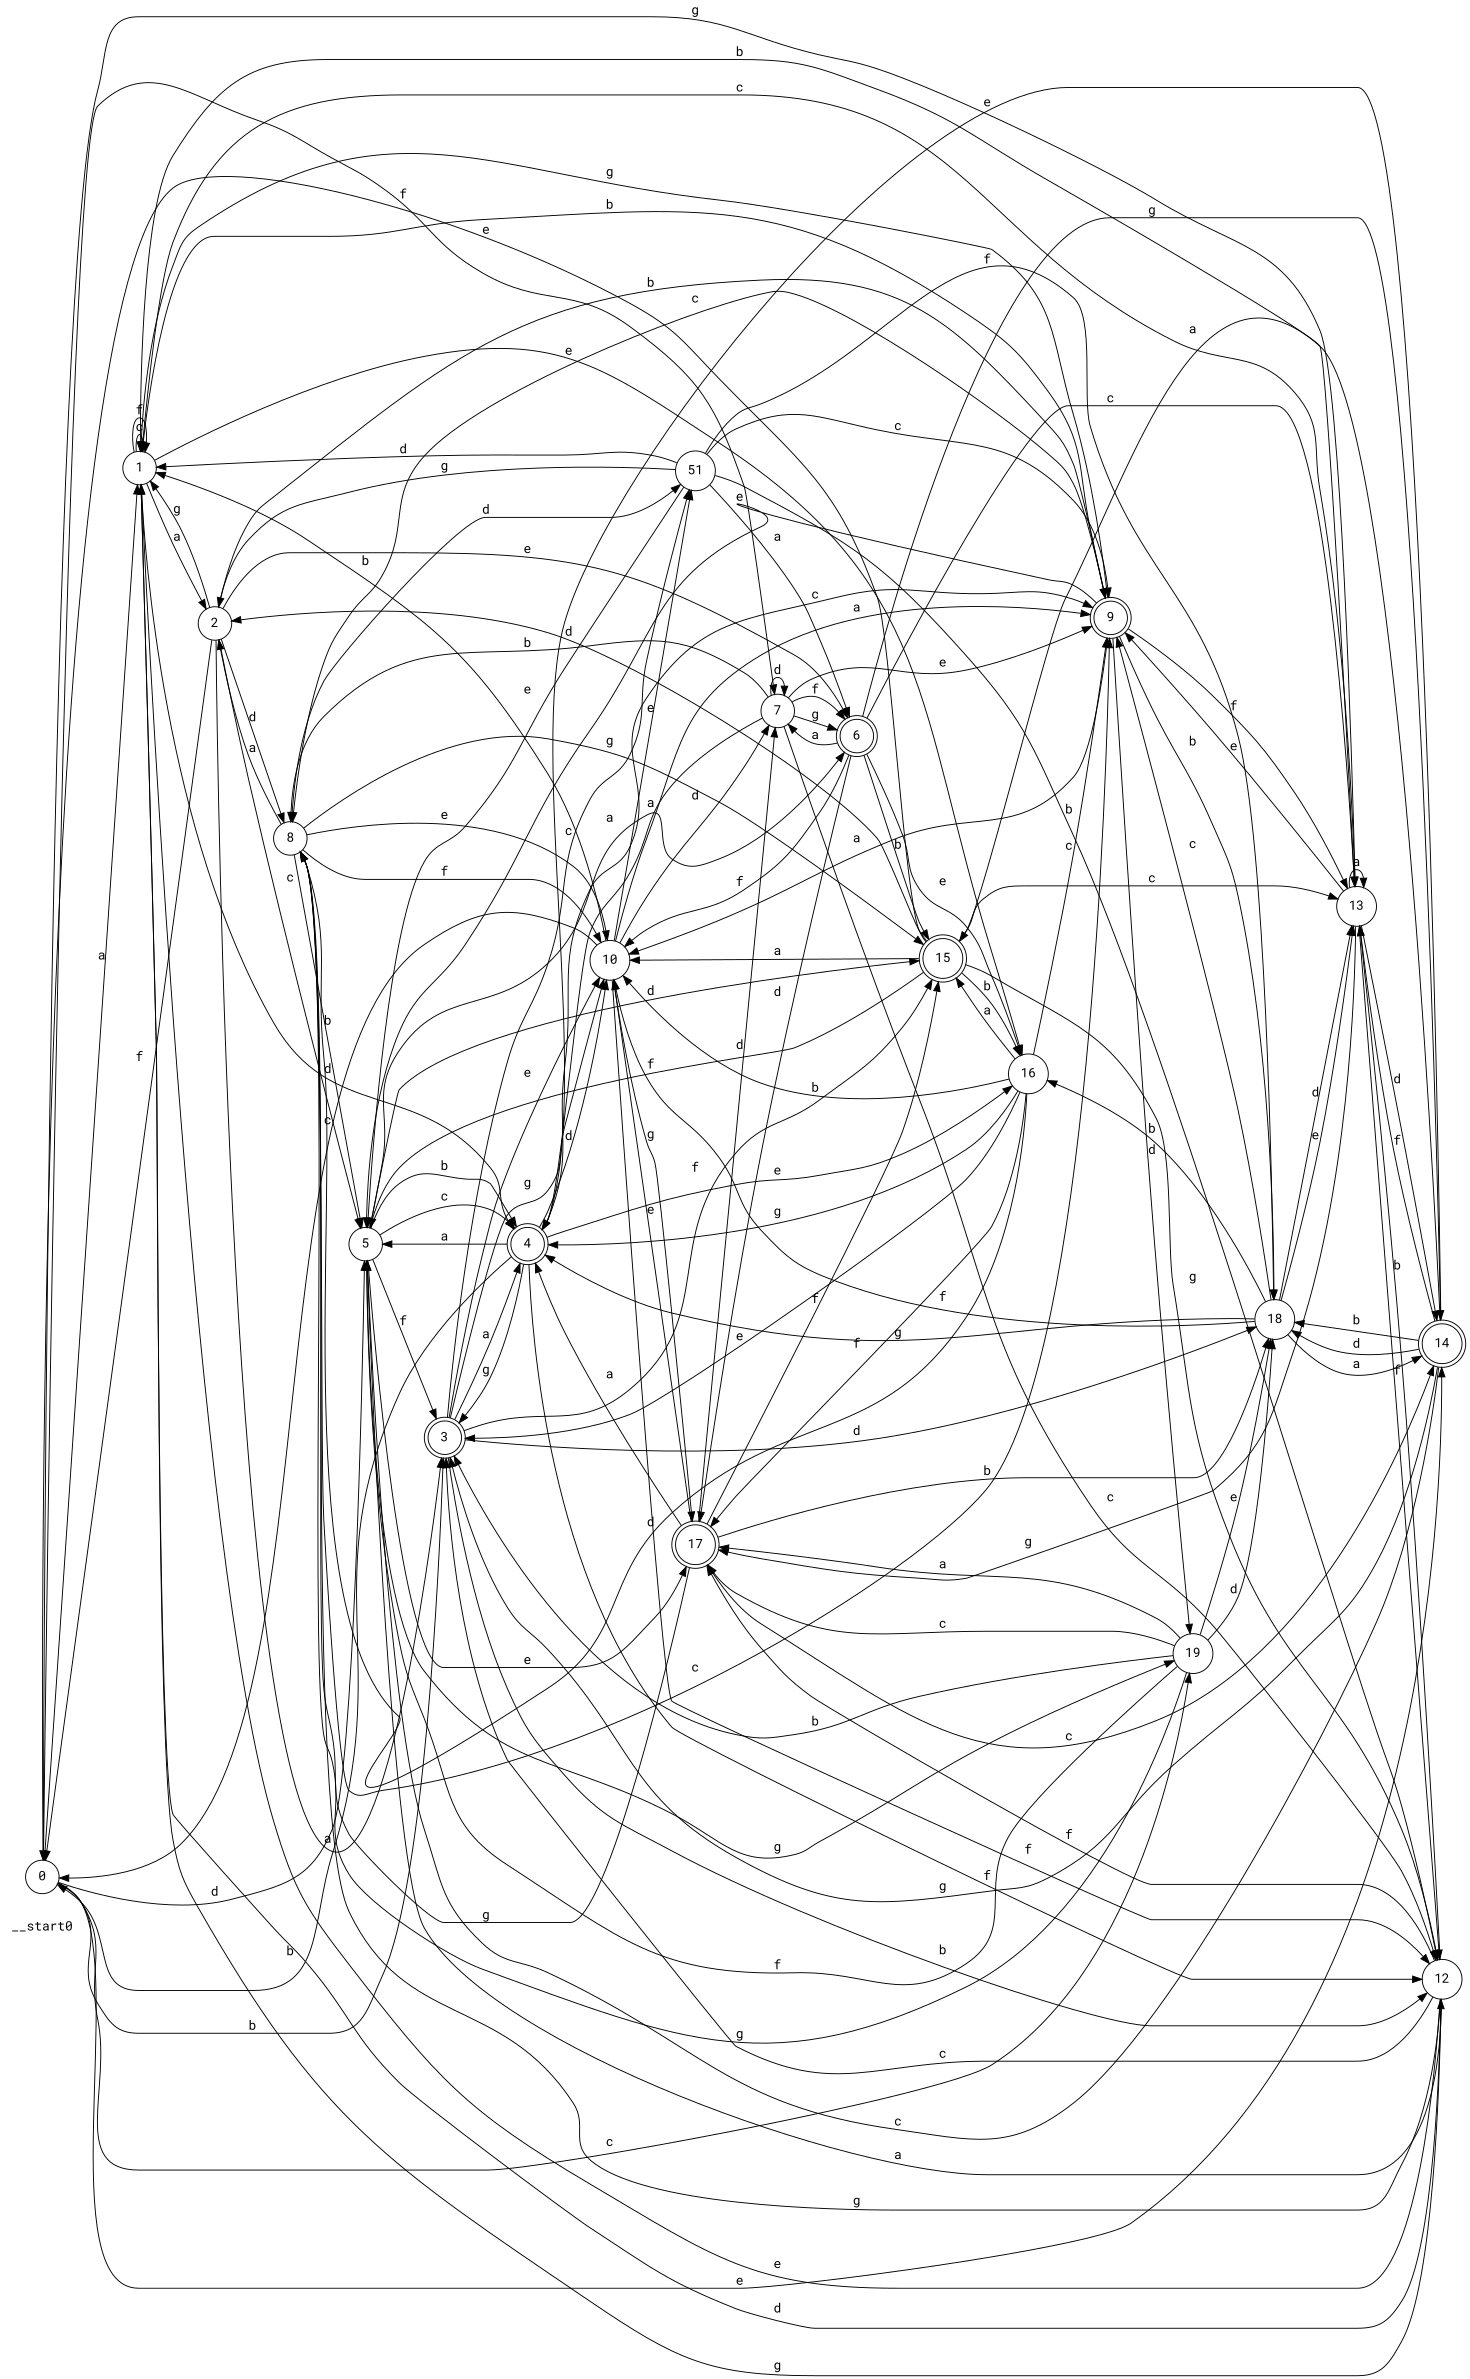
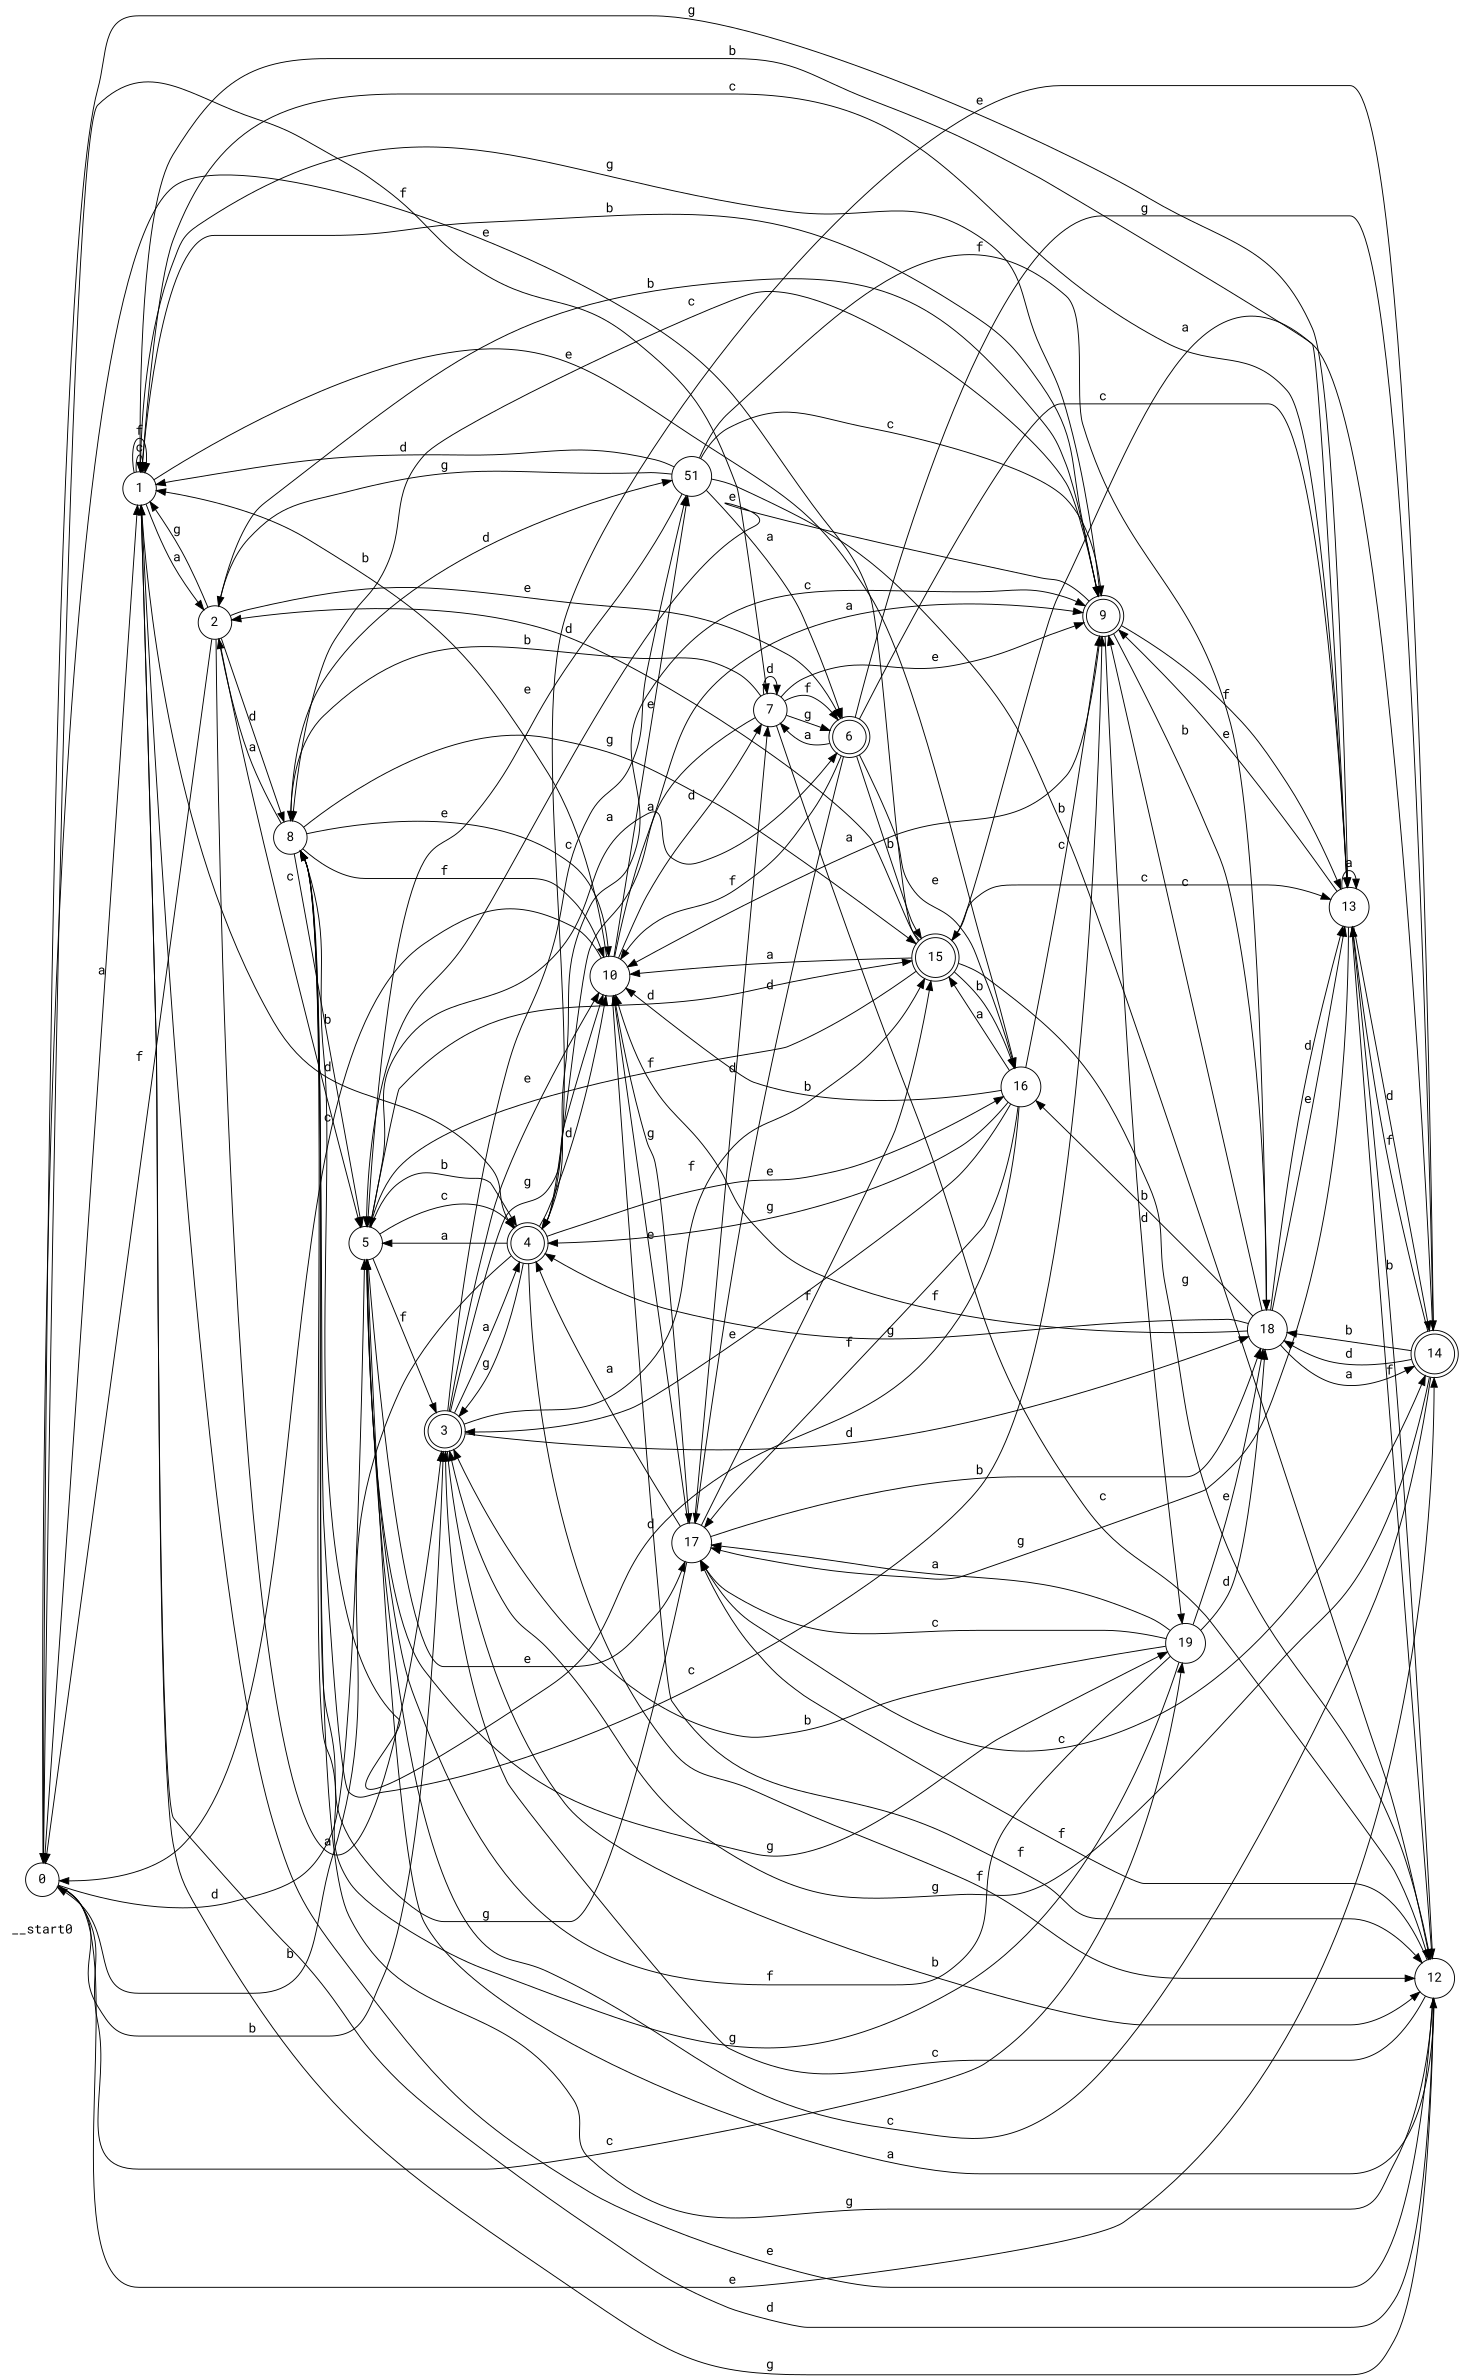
node "17": shape doublecircle -> circle
